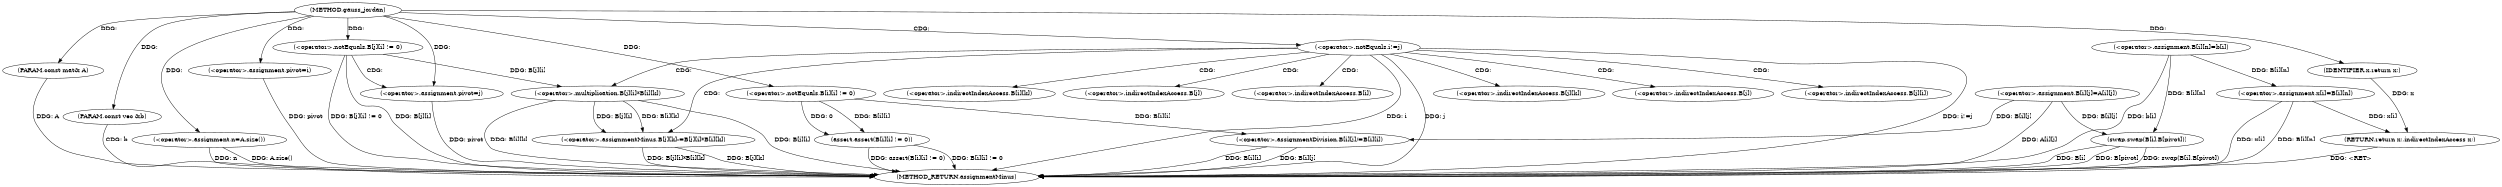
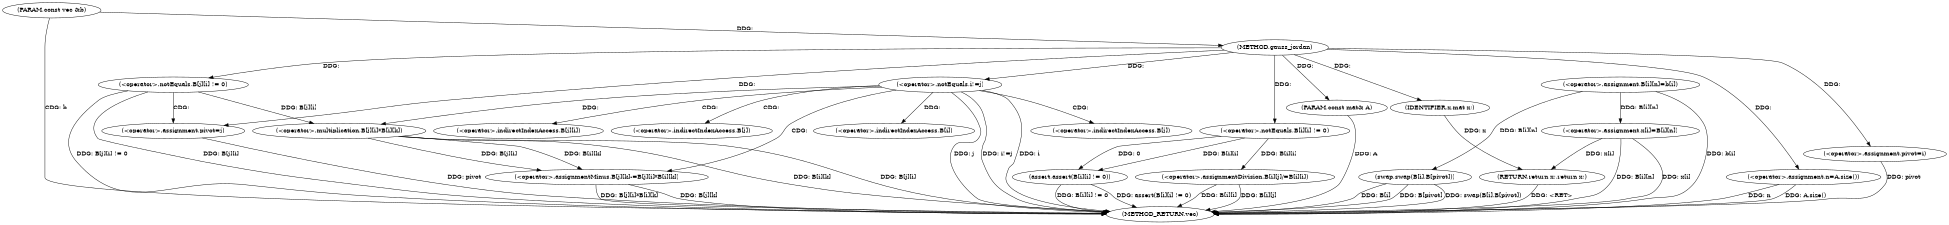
edge "(METHOD,gauss_jordan)" -> "(PARAM,const vec &b)": reversed
edge "(METHOD,gauss_jordan)" -> "(<operator>.notEquals,i!=j)": label "CDG: " -> "DDG: "
edge "(<operator>.notEquals,i!=j)" -> "(<operator>.multiplication,B[j][i]*B[i][k])": label "CDG: " -> "DDG: "
edge "(<operator>.notEquals,i!=j)" -> "(<operator>.indirectIndexAccess,B[i])": label "CDG: " -> "DDG: "
node "(IDENTIFIER,x,return x;)": label "(IDENTIFIER,x,return x;)" -> "(IDENTIFIER,x,mat x;)"
node "(<operator>.indirectIndexAccess,B[i][k])": removed
node "(<operator>.indirectIndexAccess,B[j][k])": removed
node "(<operator>.assignment,B[i][j]=A[i][j])": removed
node "(RETURN,return x;,indirectIndexAccess x;)": label "(RETURN,return x;,indirectIndexAccess x;)" -> "(RETURN,return x;,return x;)"
node "(METHOD_RETURN,assignmentMinus)": label "(METHOD_RETURN,assignmentMinus)" -> "(METHOD_RETURN,vec)"
